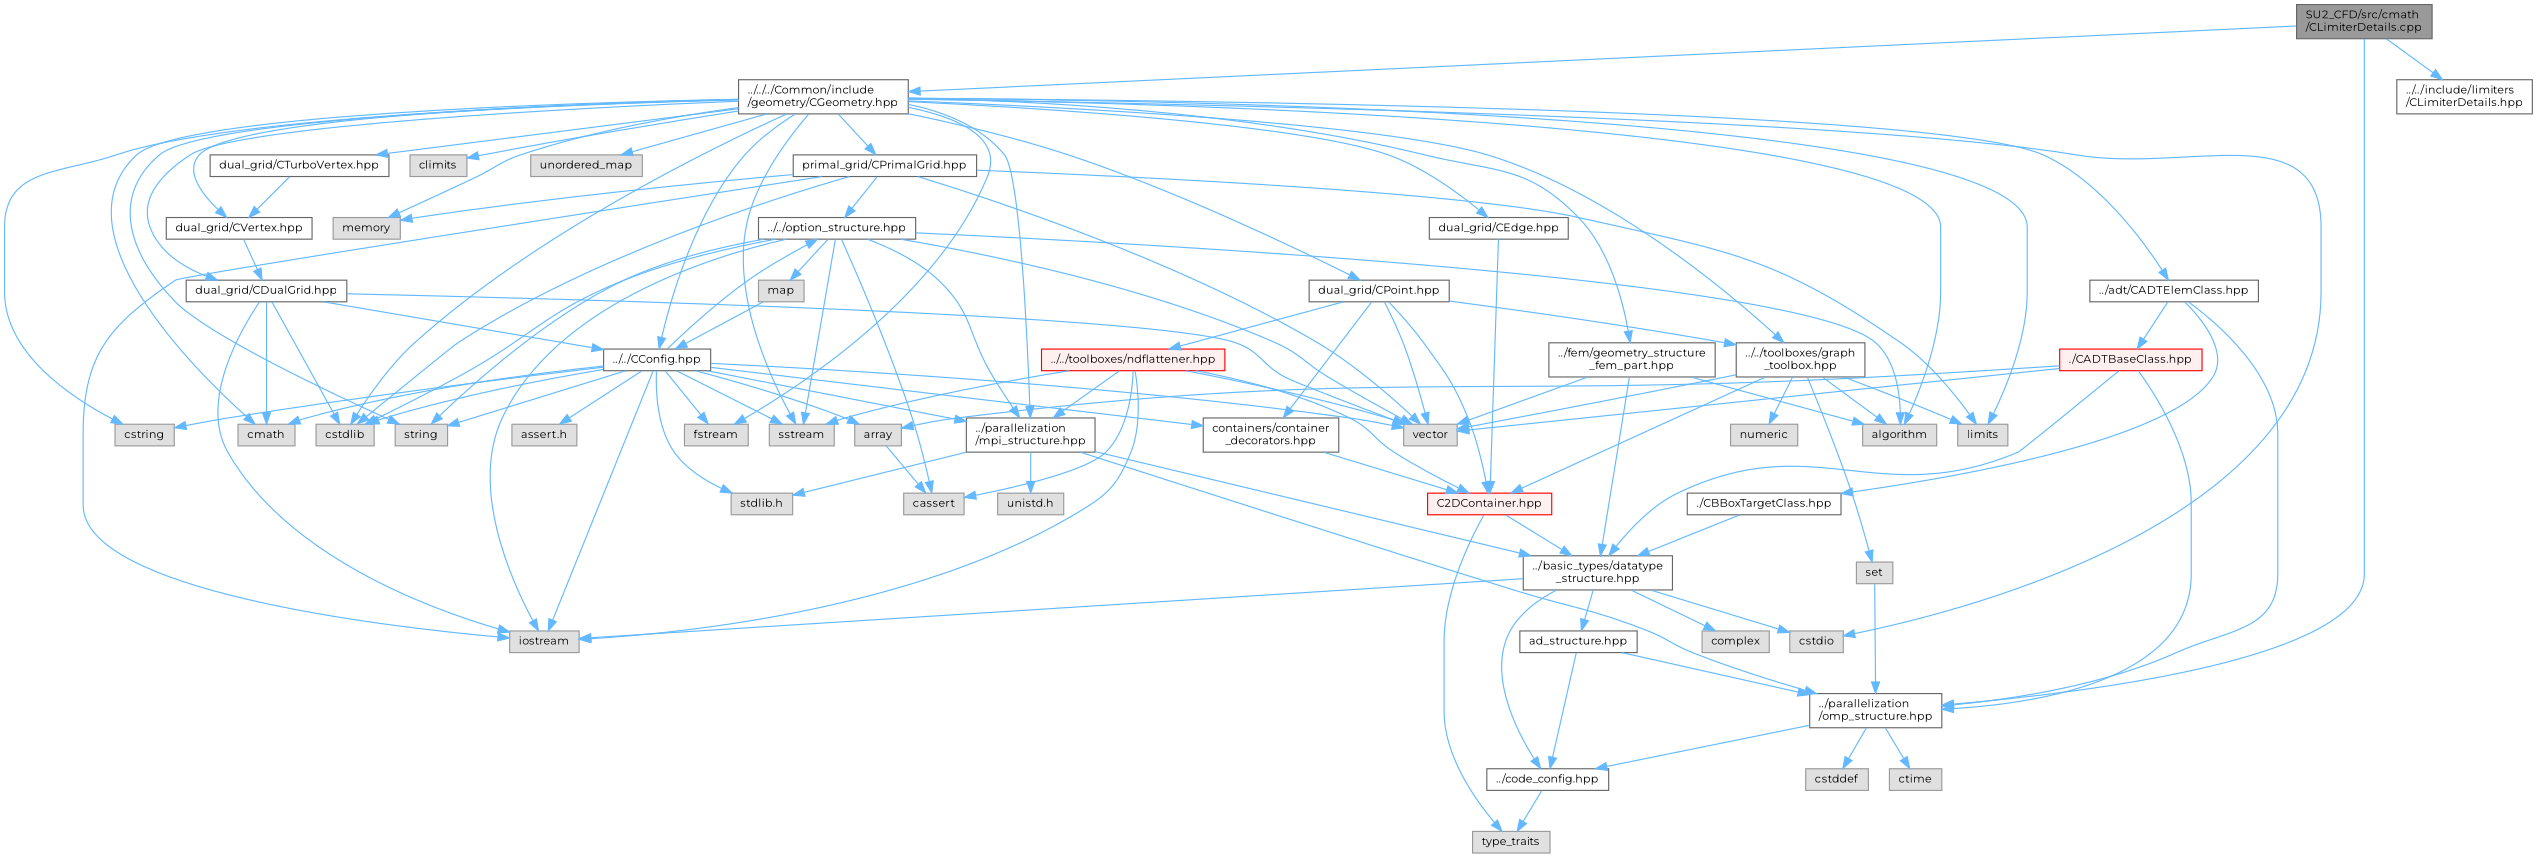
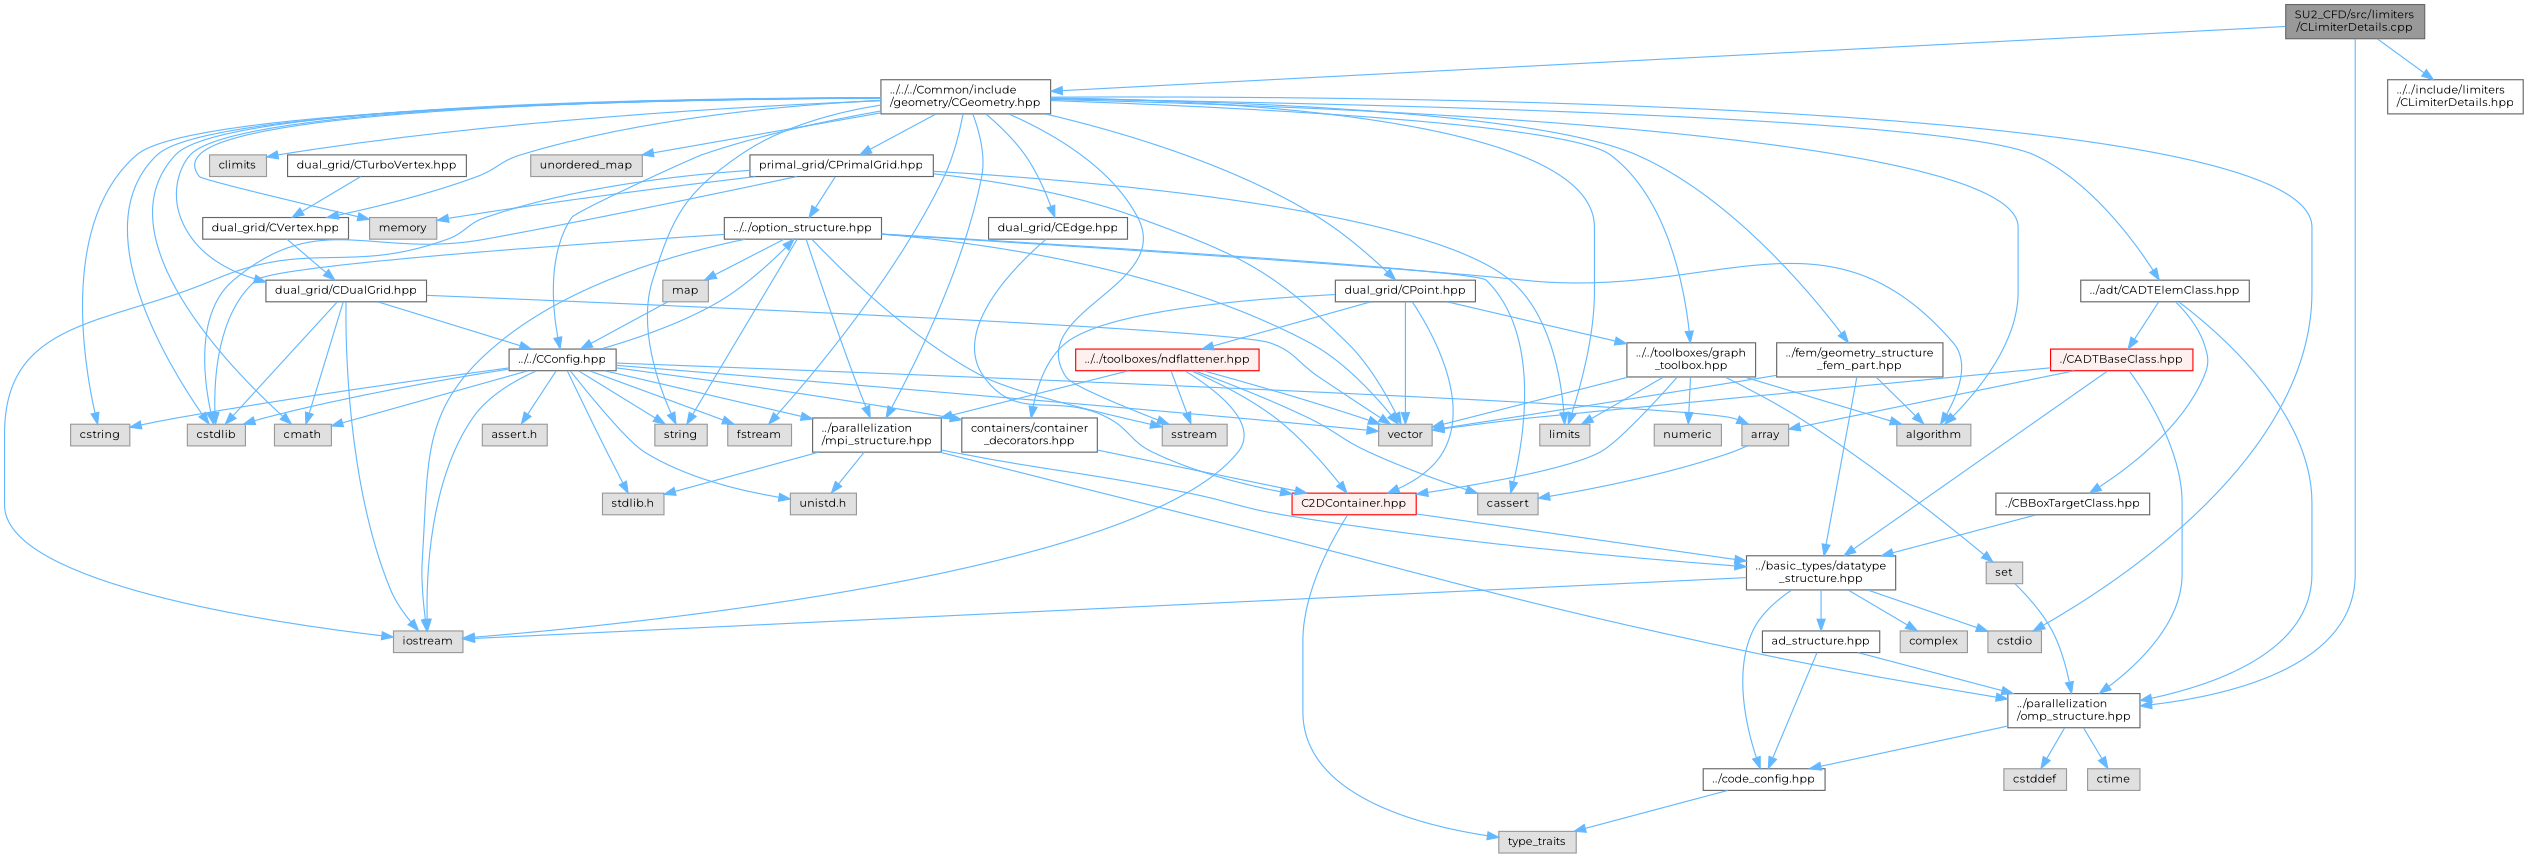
node "SU2_CFD/src/cmath /CLimiterDetails.cpp": label "SU2_CFD/src/cmath /CLimiterDetails.cpp" -> "SU2_CFD/src/limiters /CLimiterDetails.cpp"
edge "../../../Common/include /geometry/CGeometry.hpp" -> "dual_grid/CTurboVertex.hpp": removed
edge "../../CConfig.hpp" -> "sstream": now "../../CConfig.hpp" -> "unistd.h"
